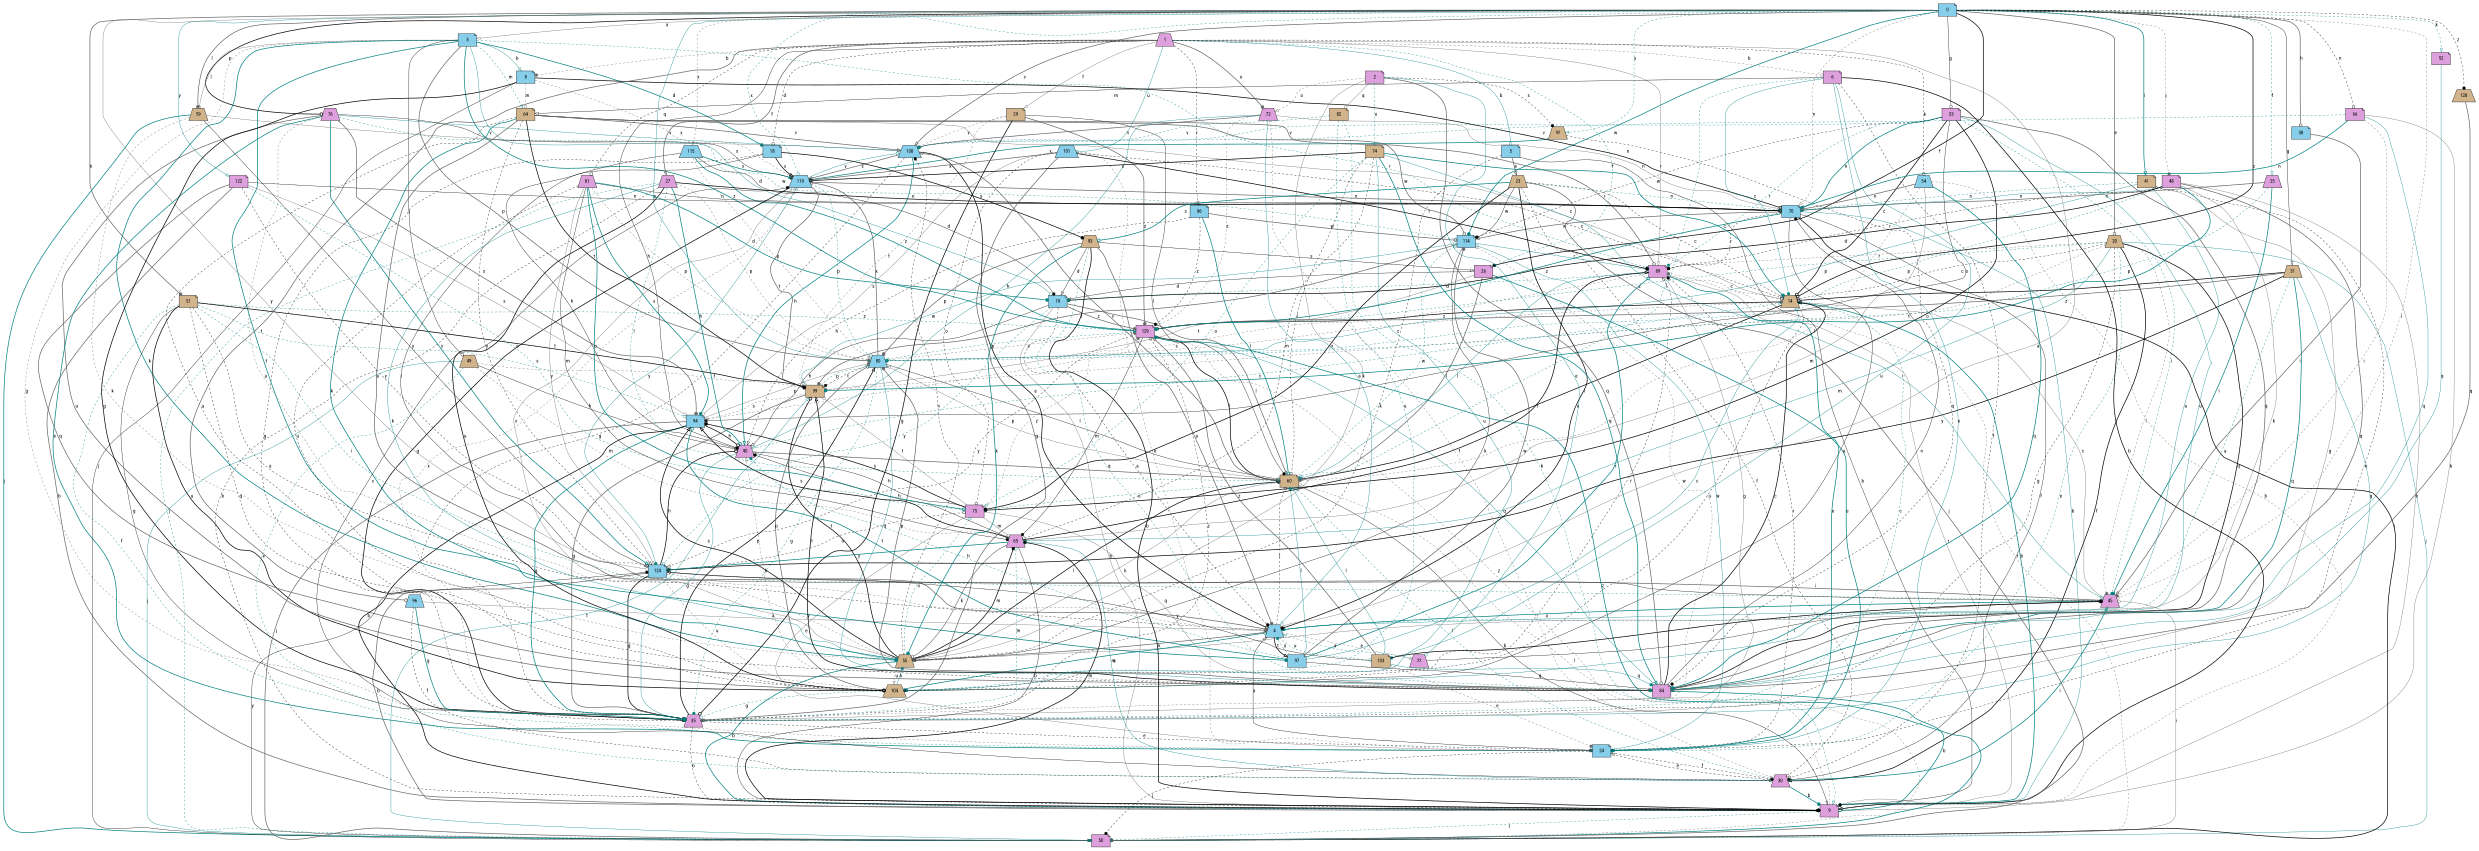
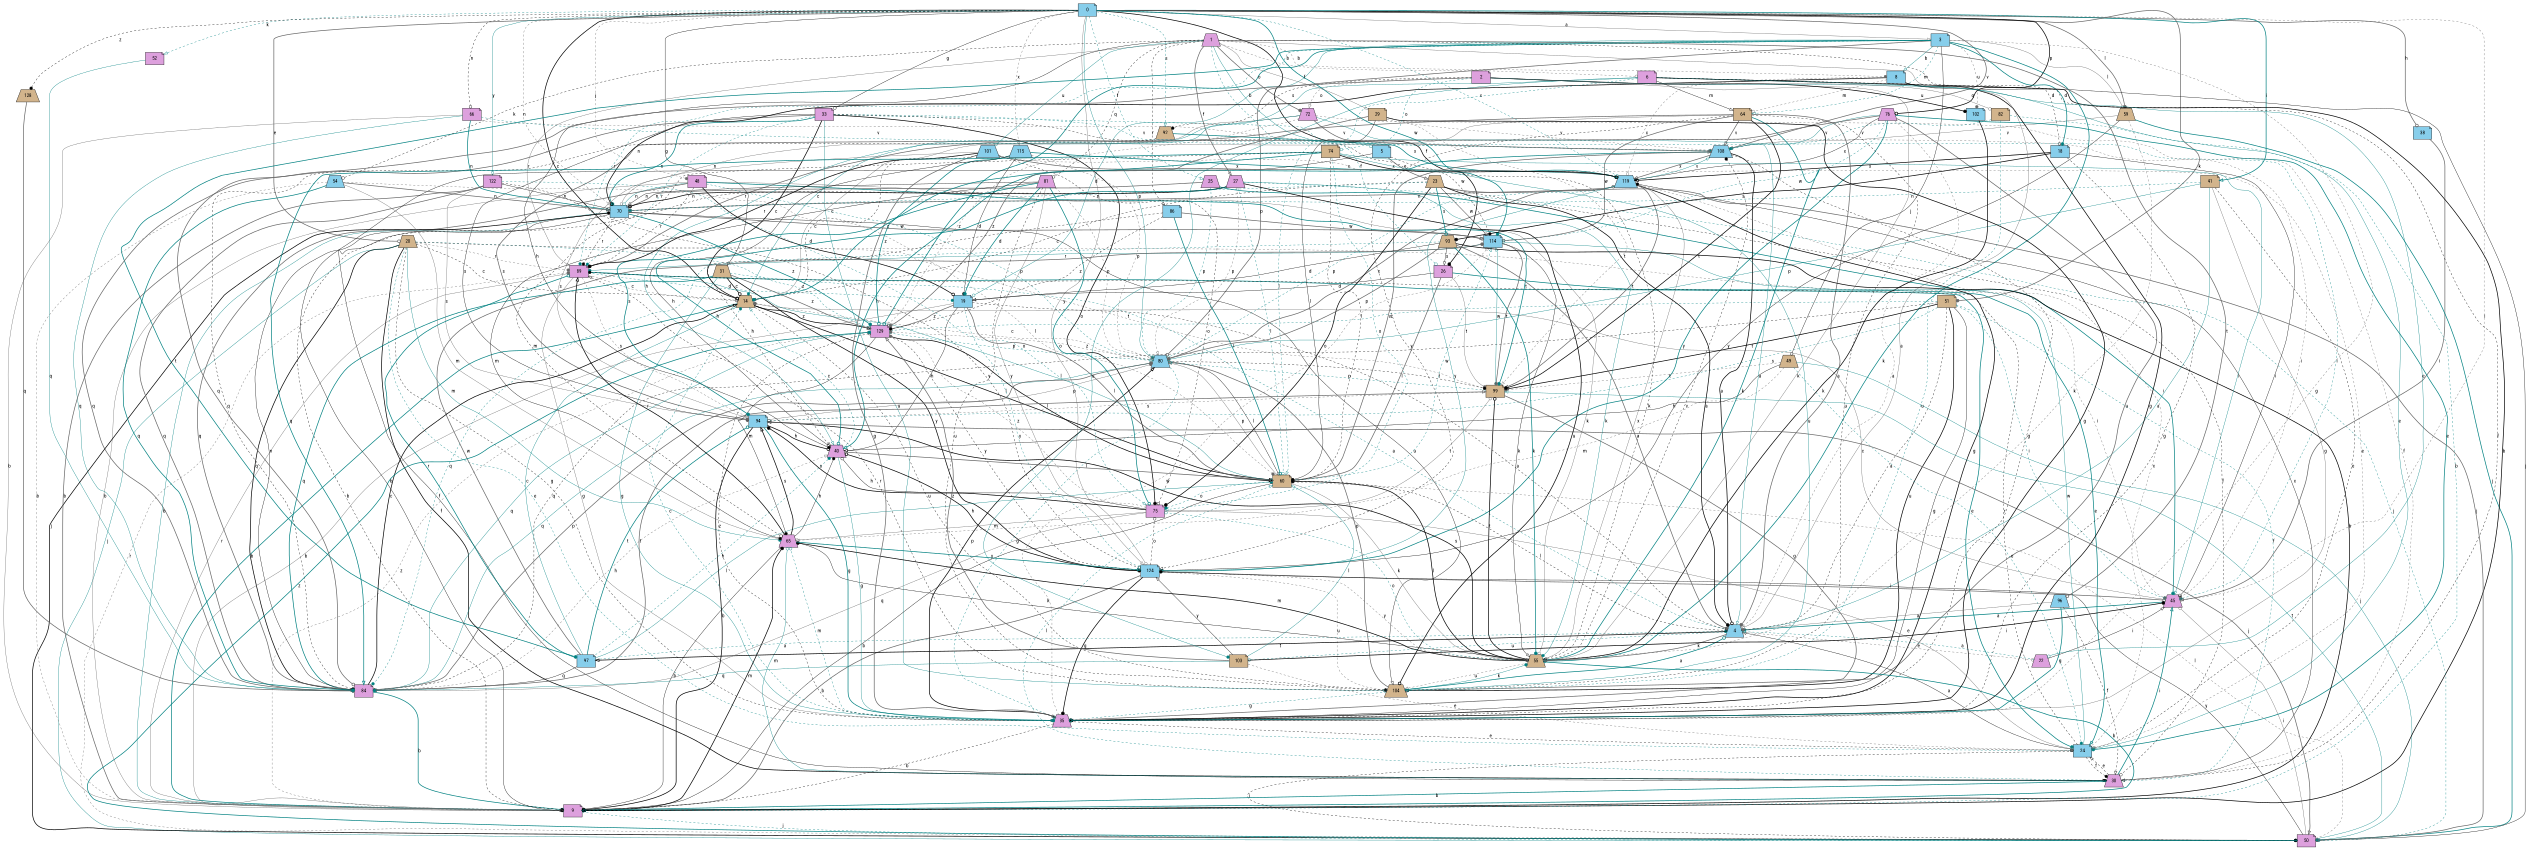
node "102": added
edge "84" -> "99": color black -> gray40
